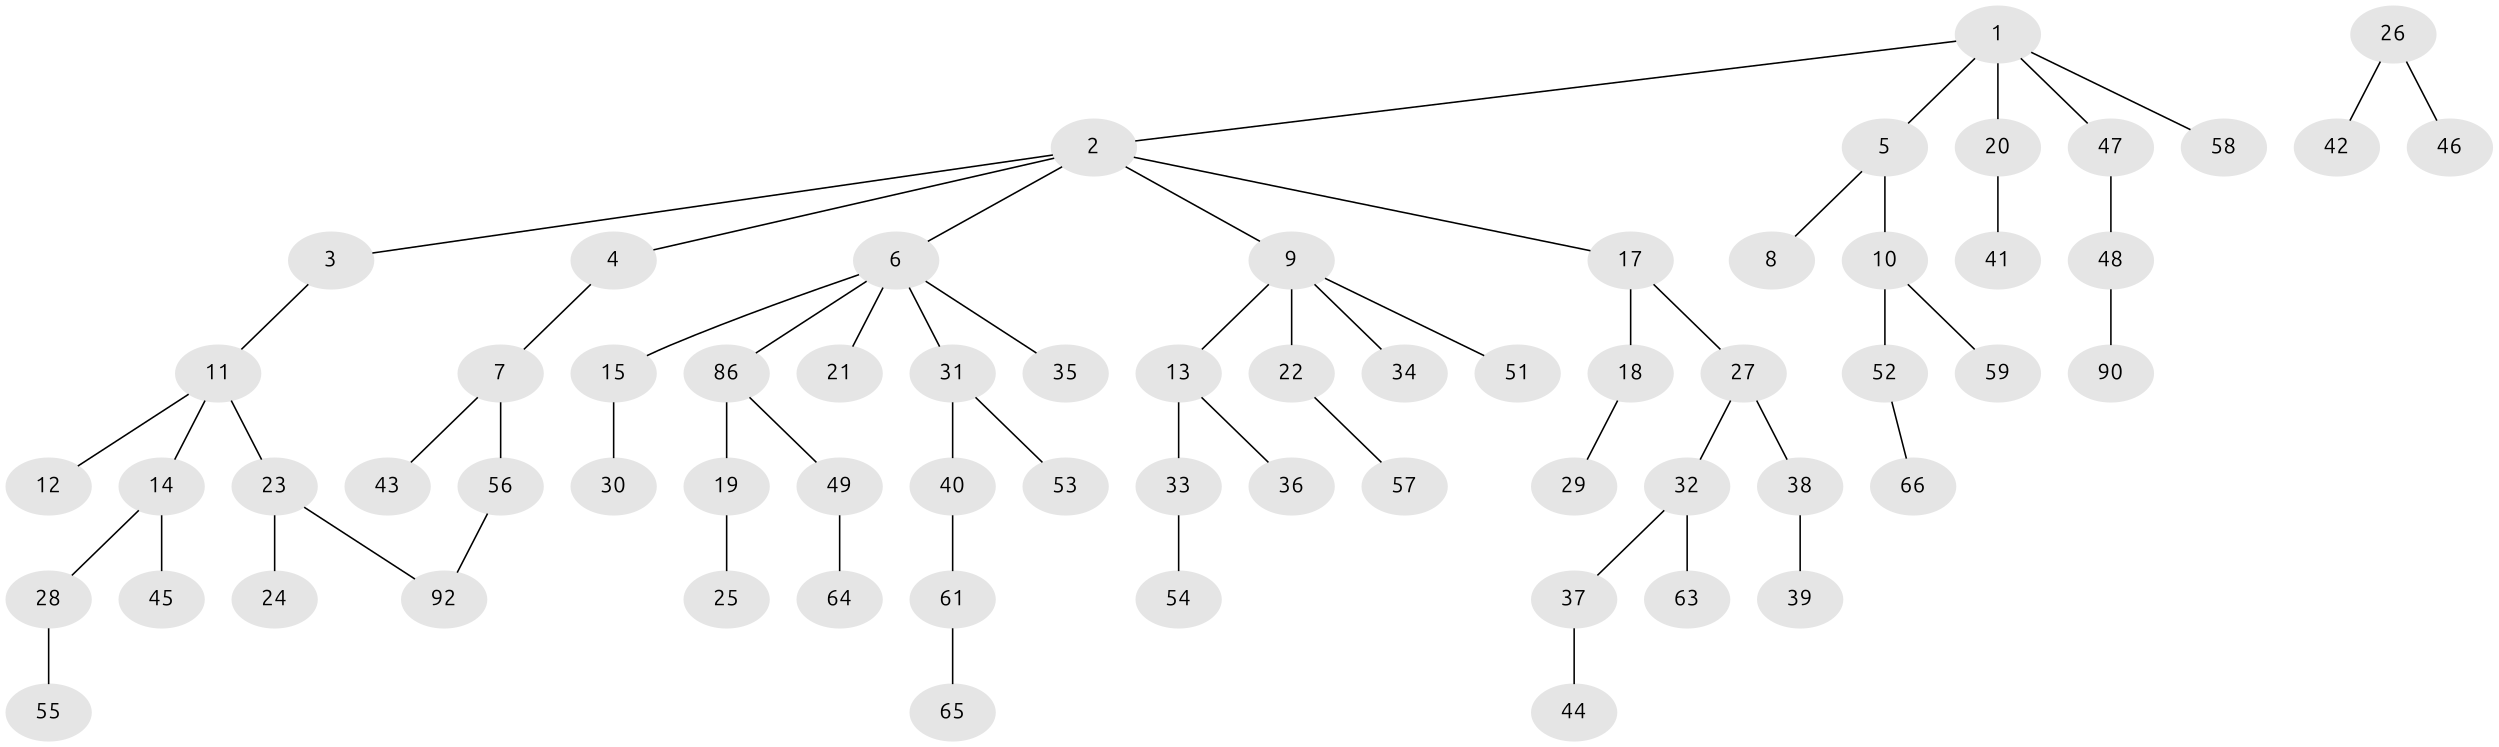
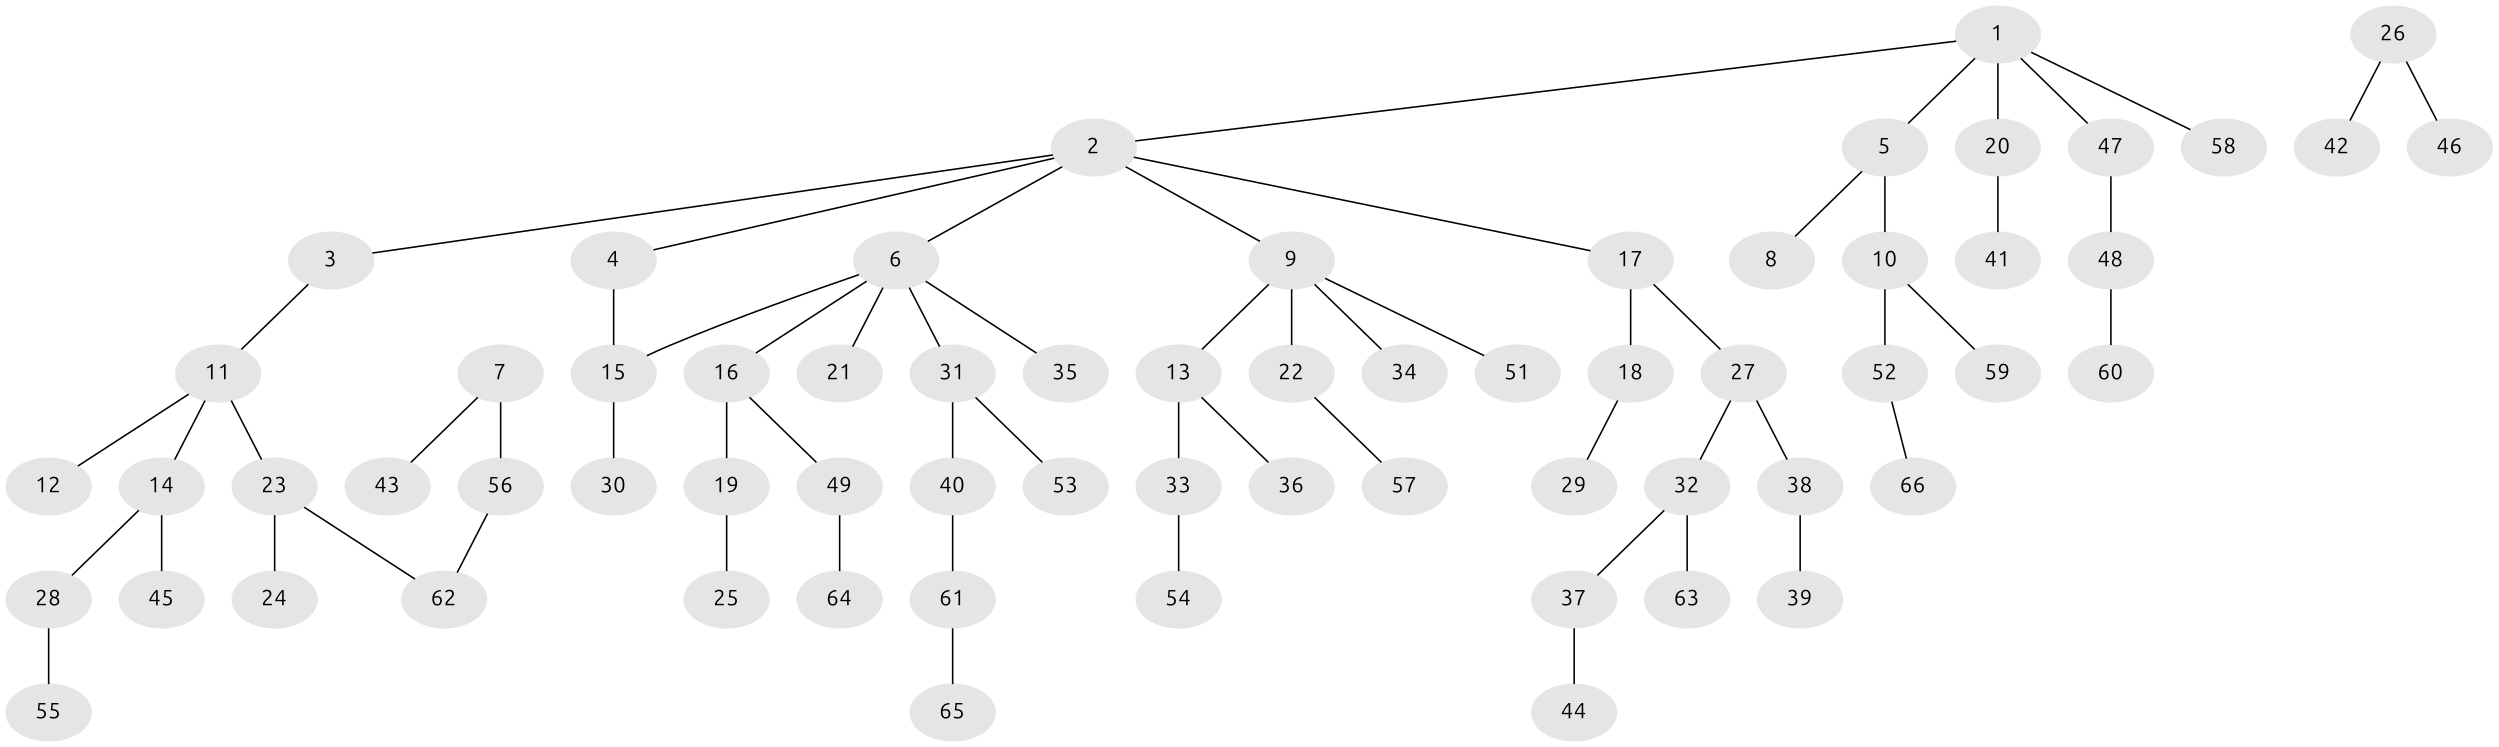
edge "4" -- "7": now "4" -- "15"
node "86": label "86" -> "16"
node "90": label "90" -> "60"
node "92": label "92" -> "62"
